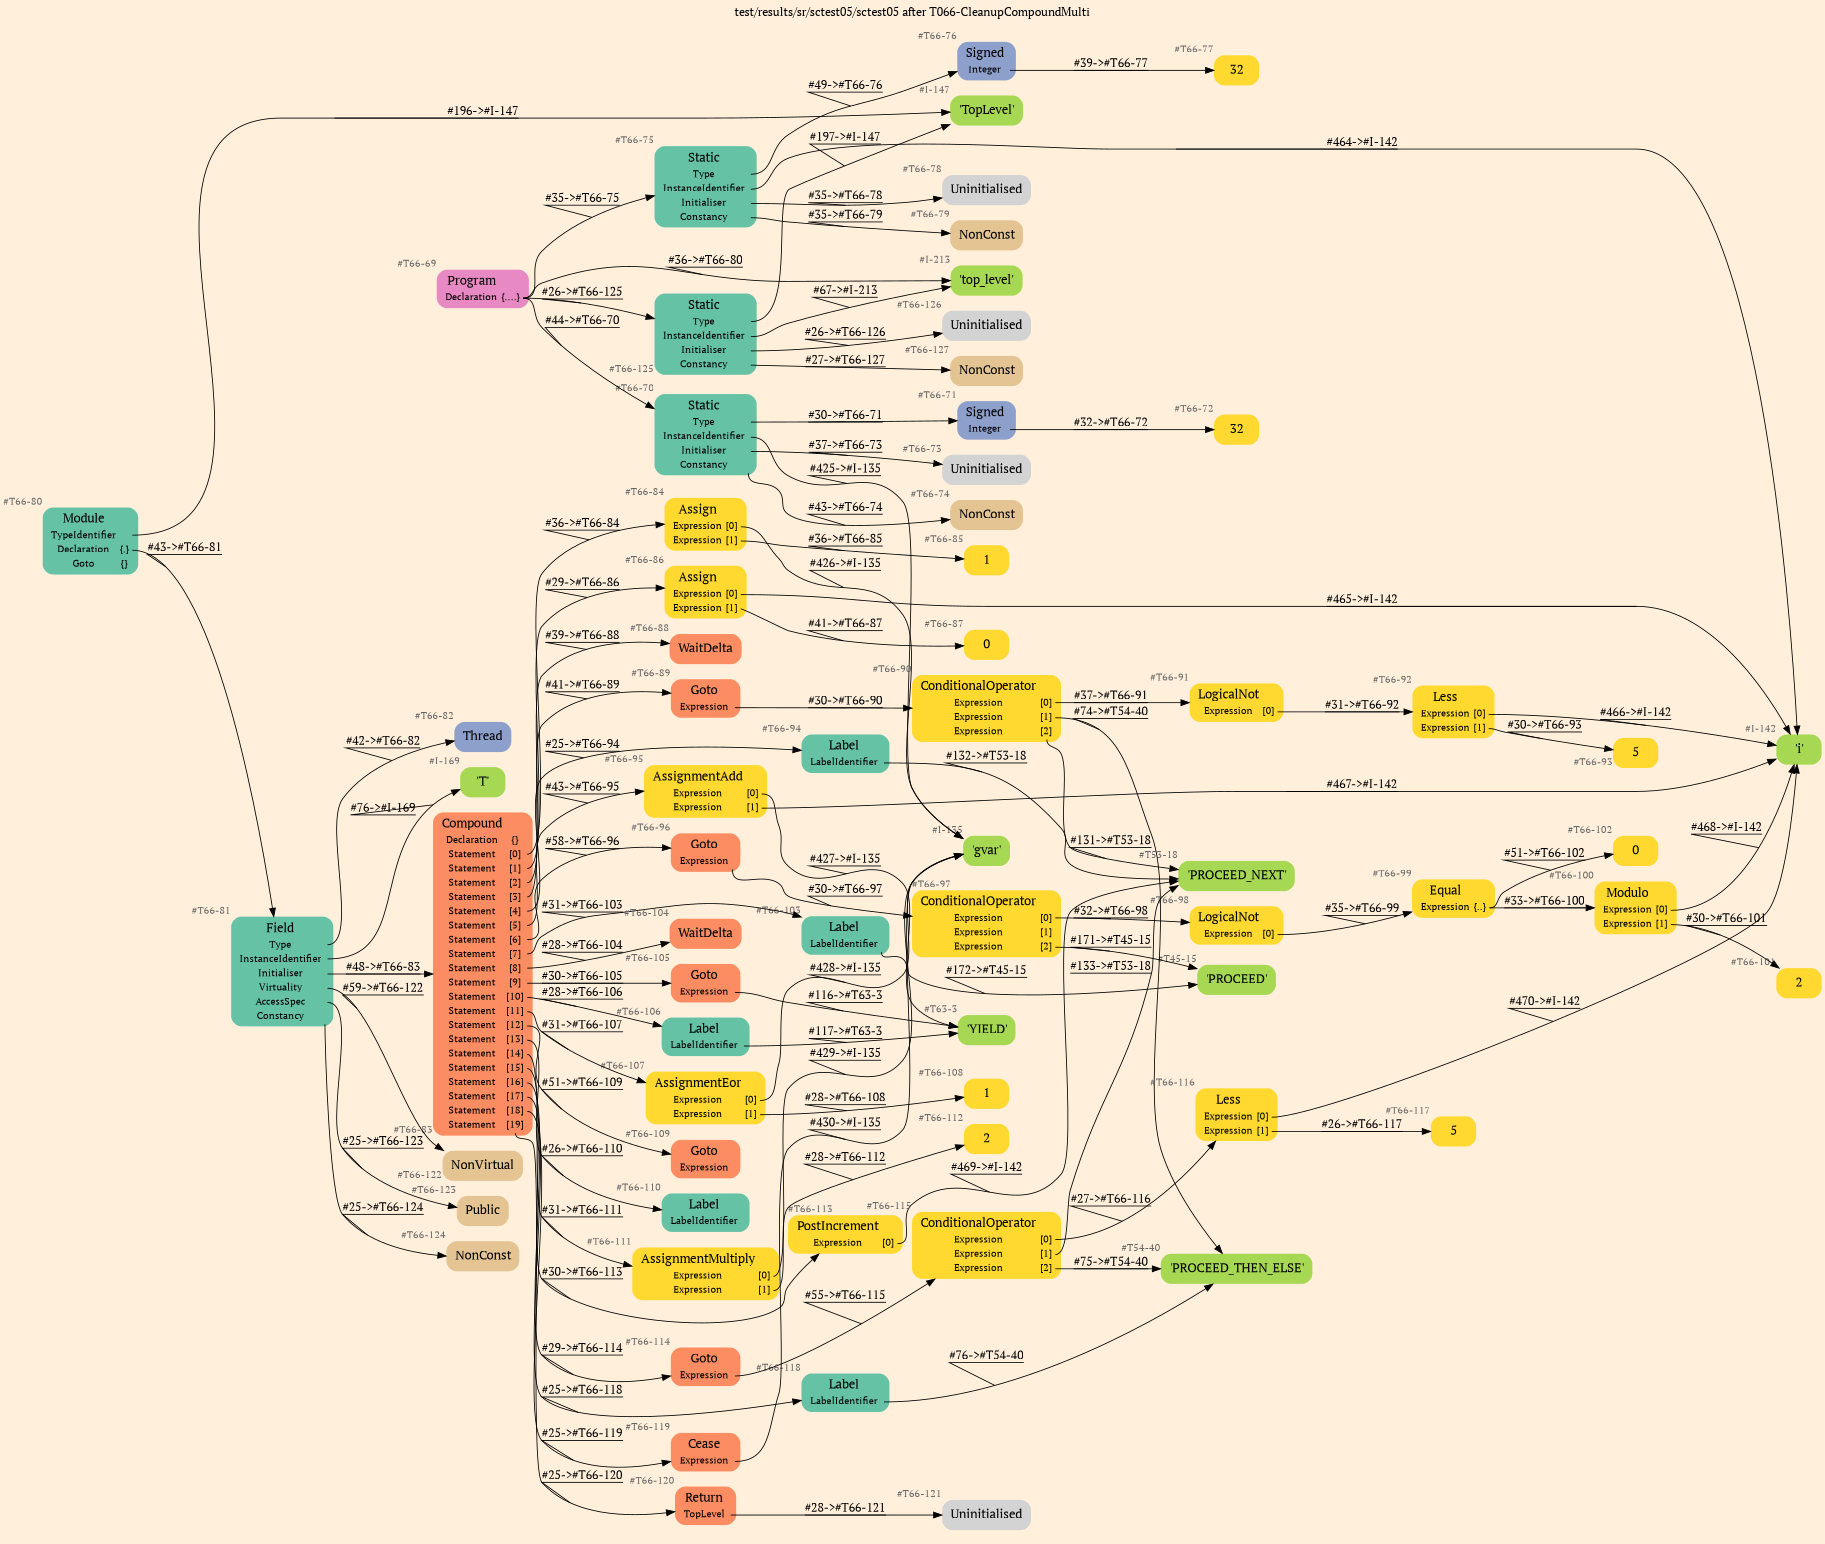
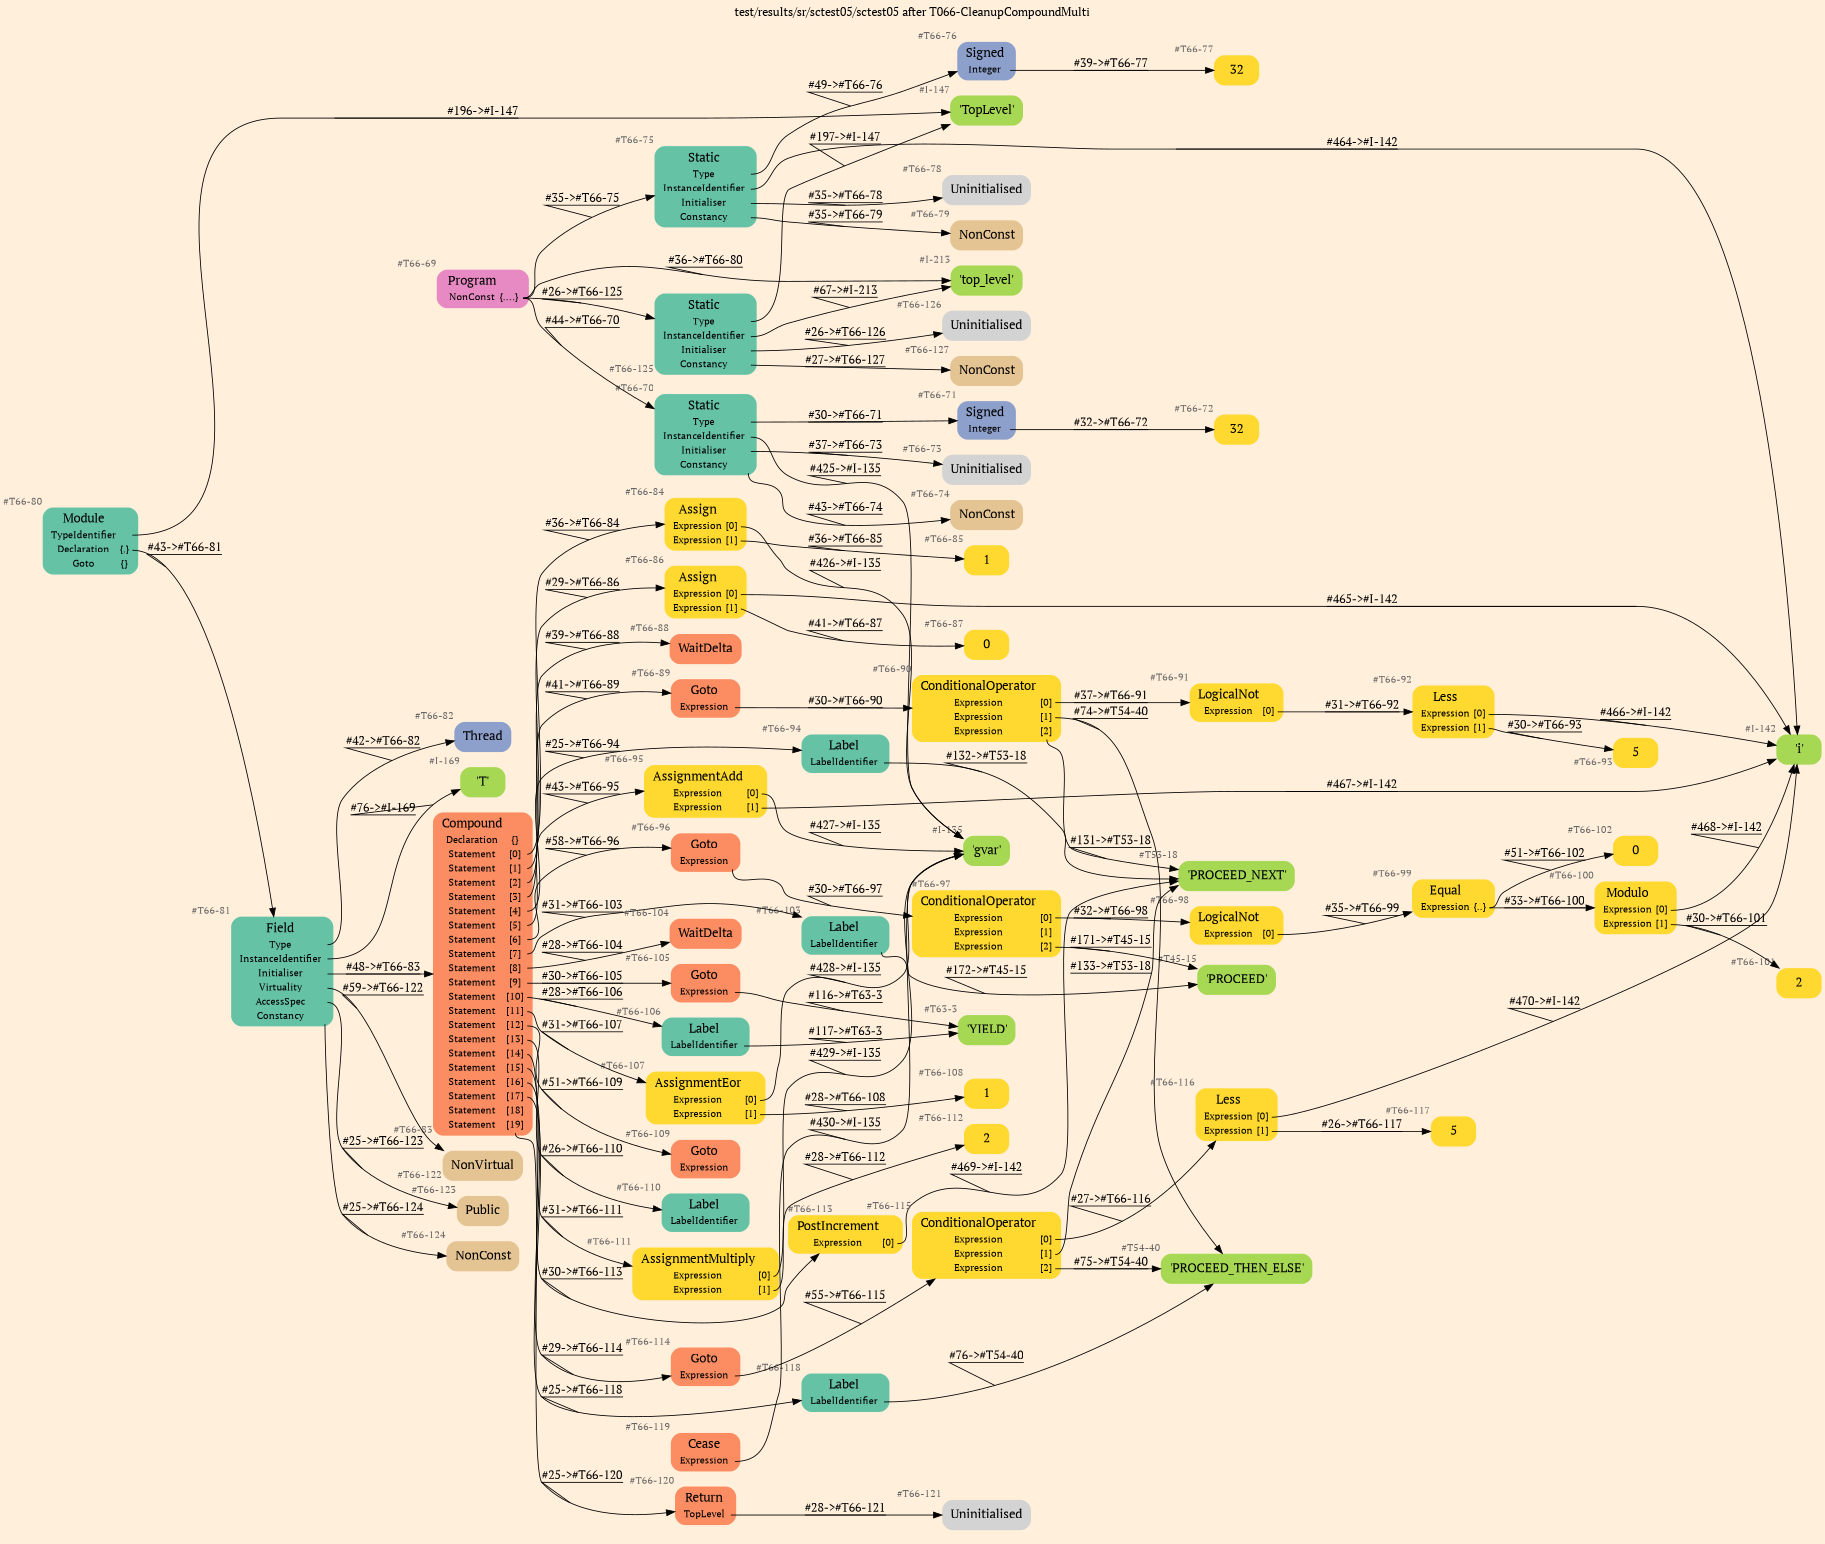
node "Program": text "Declaration" -> "NonConst"
edge "AssignmentAdd" -> "'YIELD'": now "AssignmentAdd" -> "'gvar'"
edge "Compound" -> "Cease": removed, label "#25->#T66-119"
